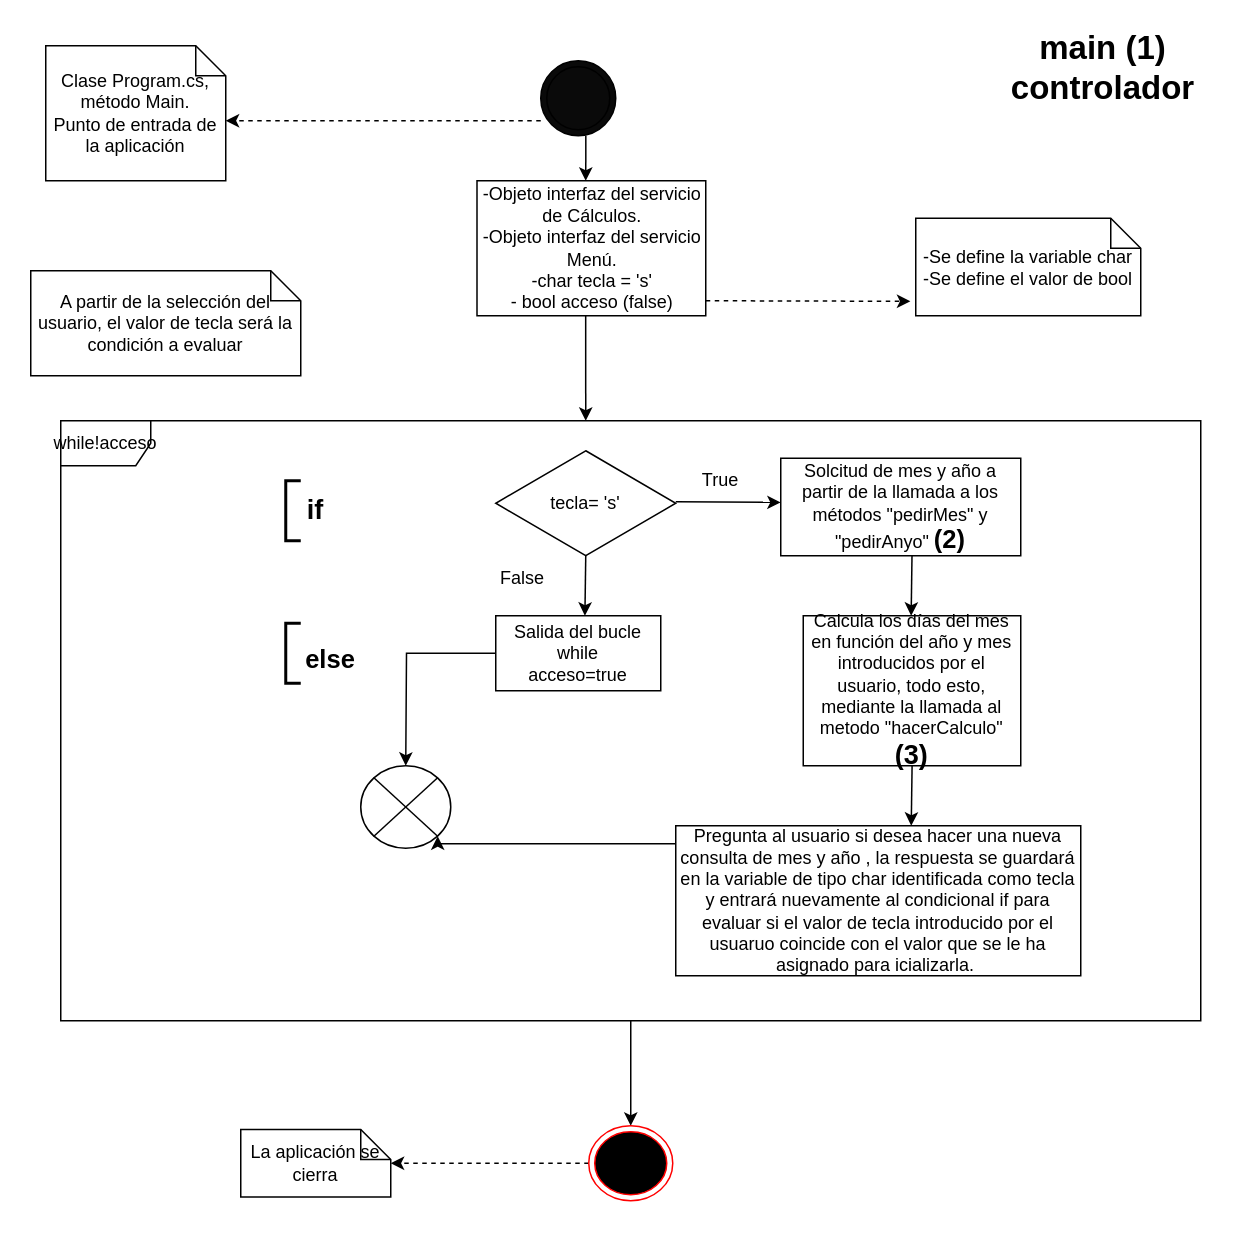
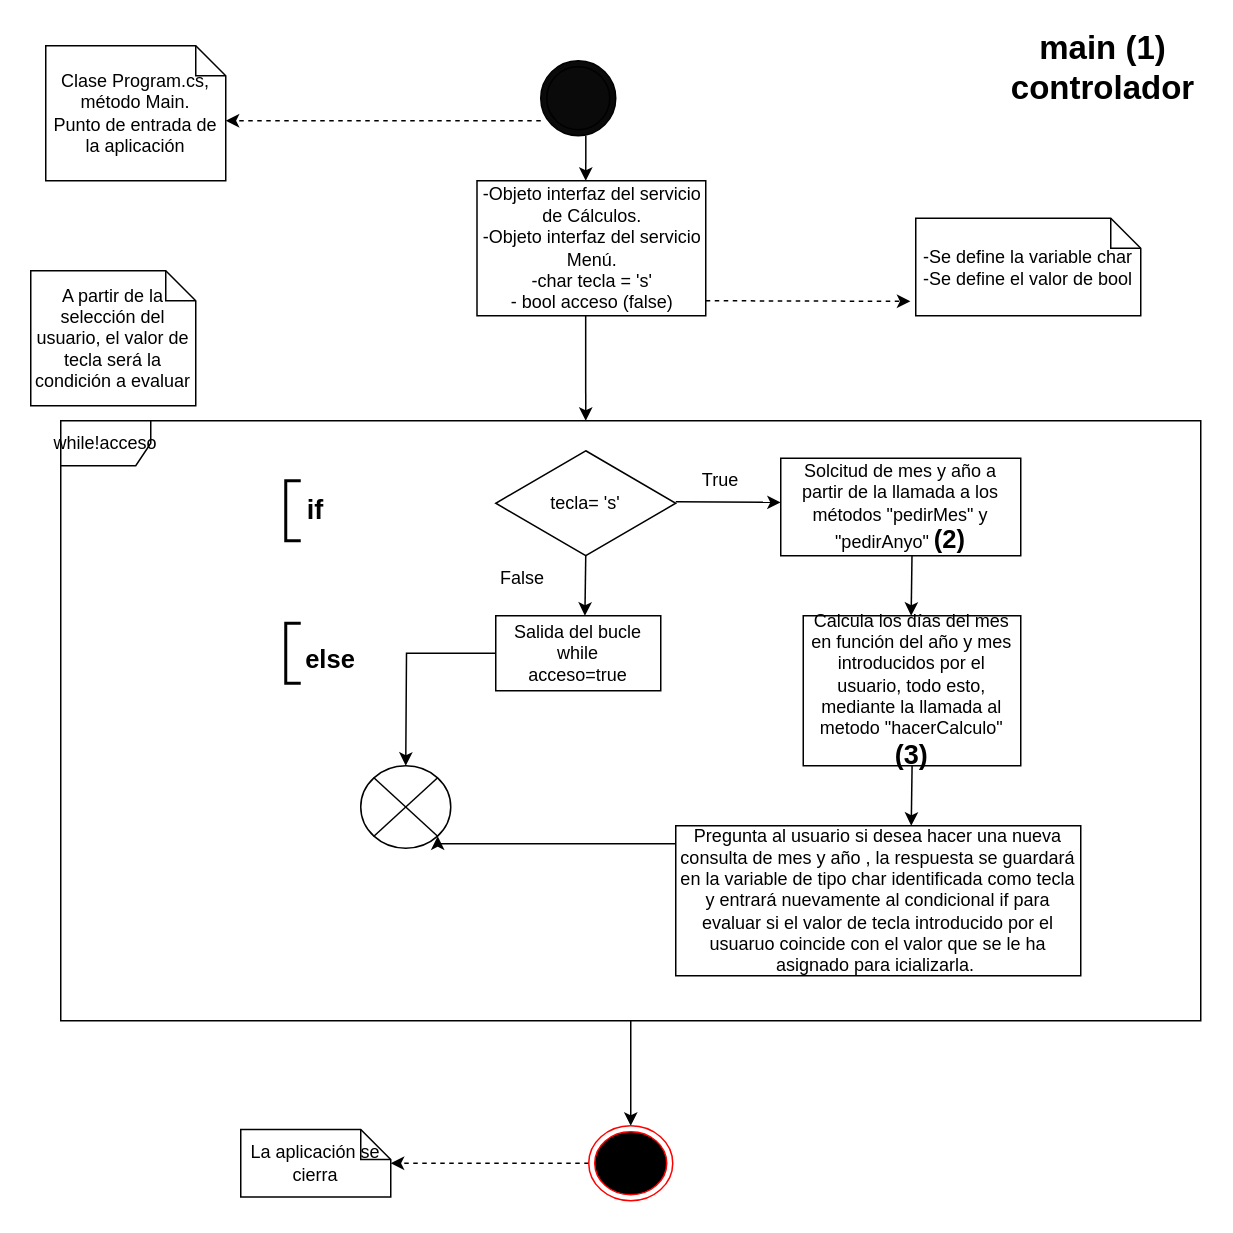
node "A partir de la selección del usuario, el valor de tecla será la condición a evaluar": size 270x105 -> 165x135
